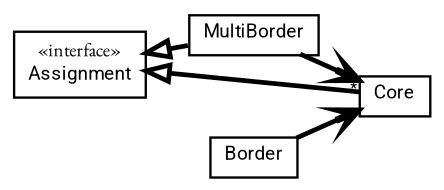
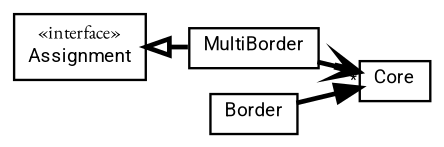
edge "Core" -> "Assignment": removed
edge "Border" -> "Core": arrowhead open -> normal
